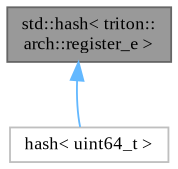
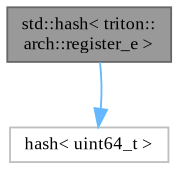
edge "hash< uint64_t >" -> "std::hash< triton:: arch::register_e >": reversed
